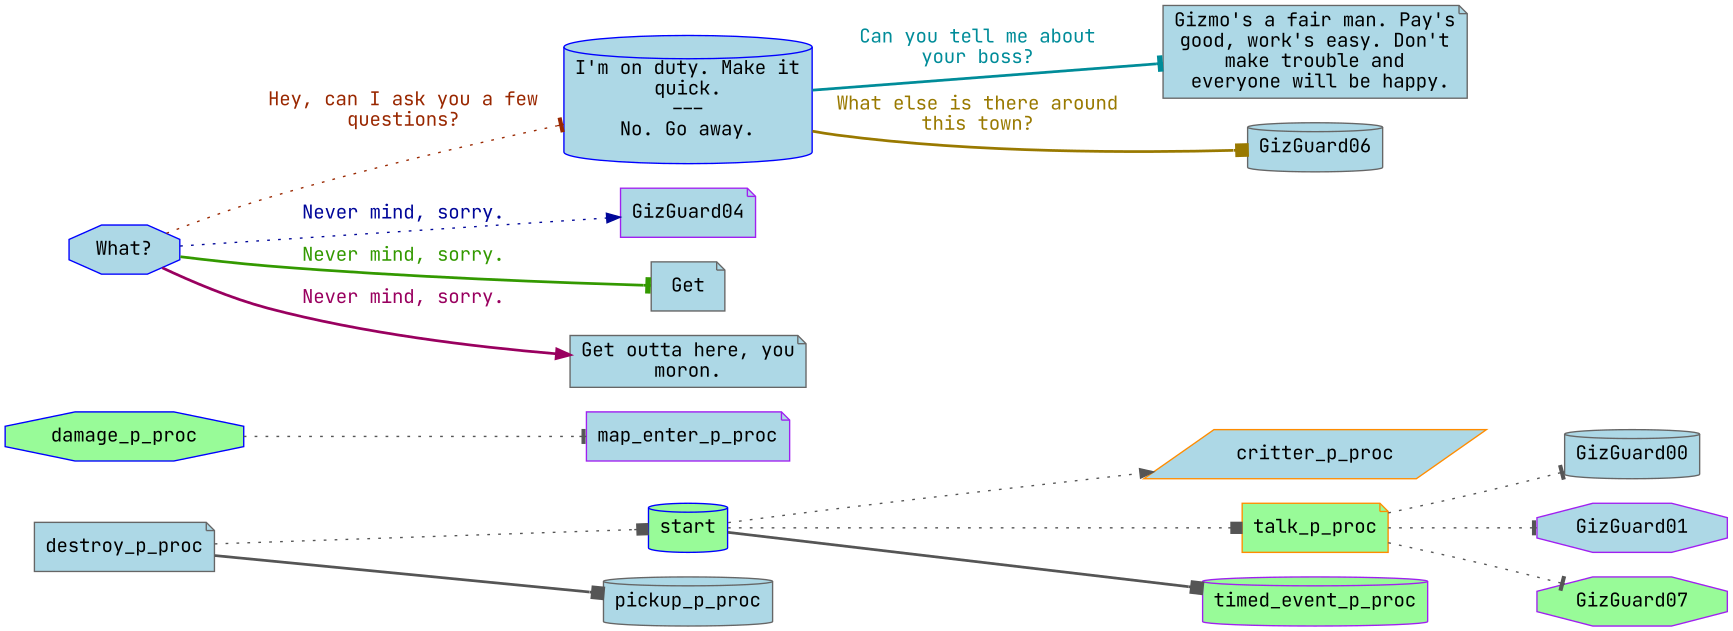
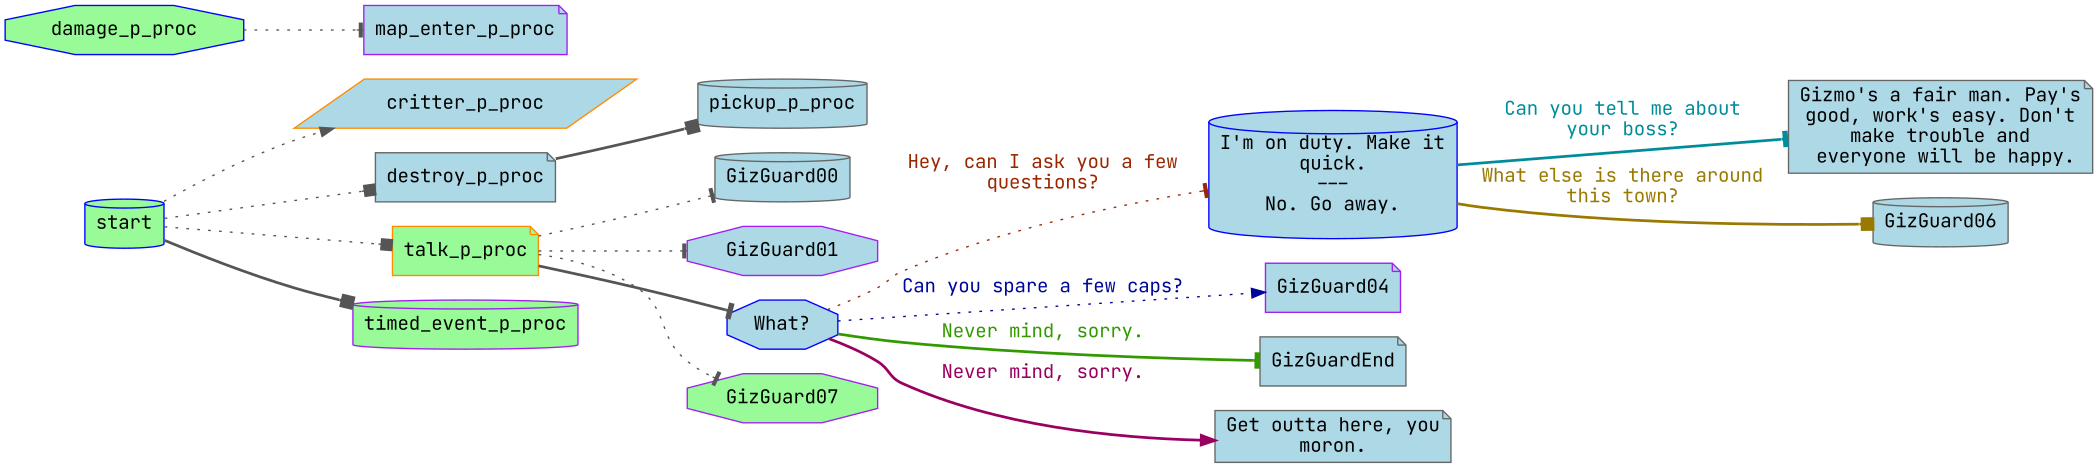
edge "What?" -> "GizGuard04": label "Never mind, sorry." -> "Can you spare a few caps?"
node "Get": label "Get" -> "GizGuardEnd"
edge "talk_p_proc" -> "What?": added
edge "destroy_p_proc" -> "start": reversed
